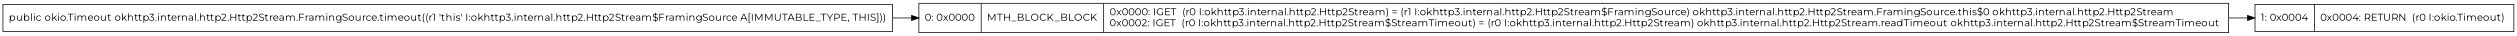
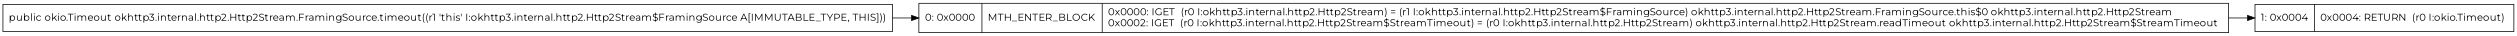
node "0: 0x0000": text "MTH_BLOCK_BLOCK" -> "MTH_ENTER_BLOCK"
